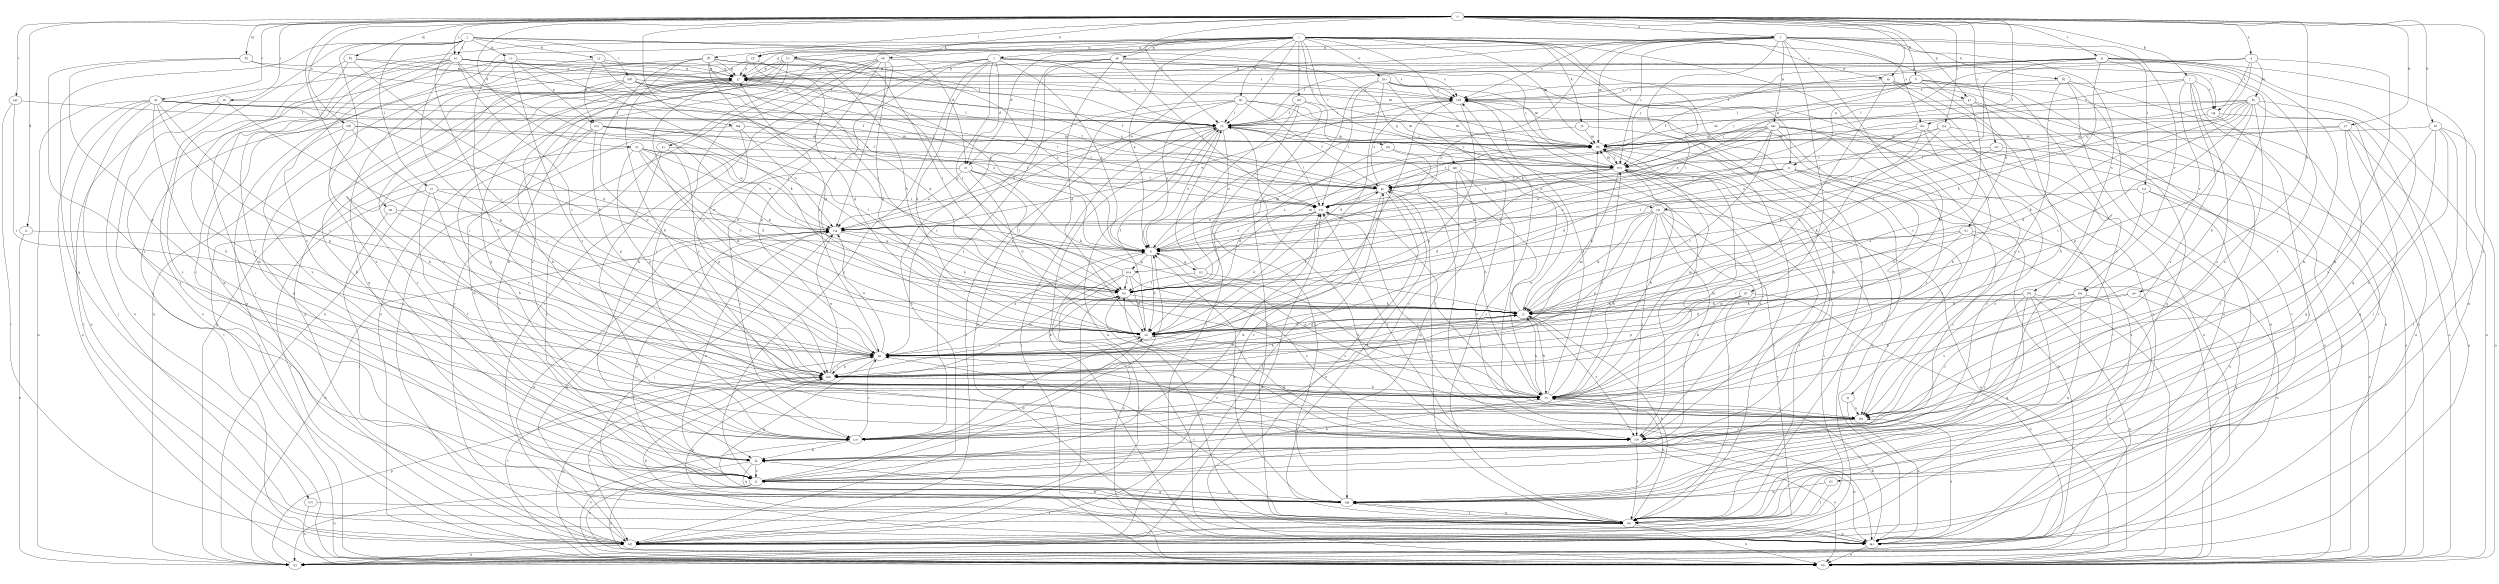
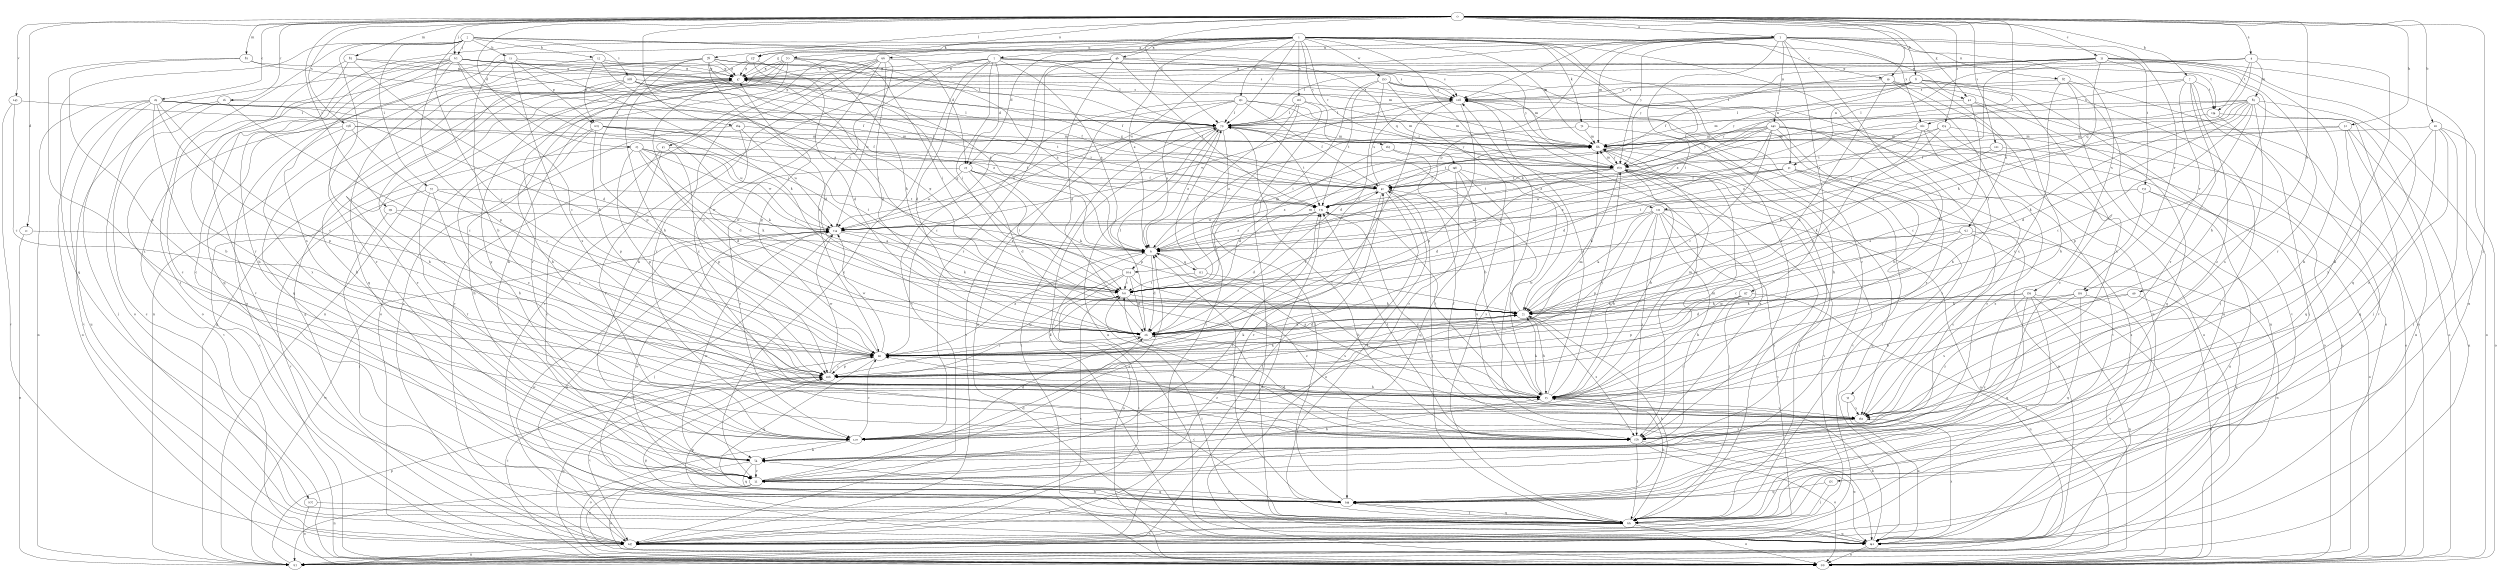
edge "16" -> "33": now "16" -> "66"
